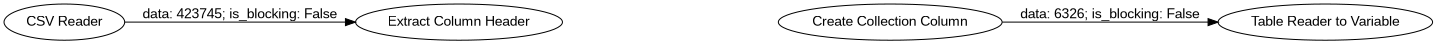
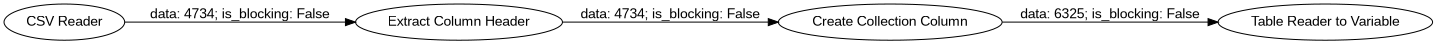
edge "CSV Reader" -> "Extract Column Header": label "data: 423745; is_blocking: False" -> "data: 4734; is_blocking: False"
edge "Create Collection Column" -> "Table Reader to Variable": label "data: 6326; is_blocking: False" -> "data: 6325; is_blocking: False"
edge "Extract Column Header" -> "Create Collection Column": added, label "data: 4734; is_blocking: False"
